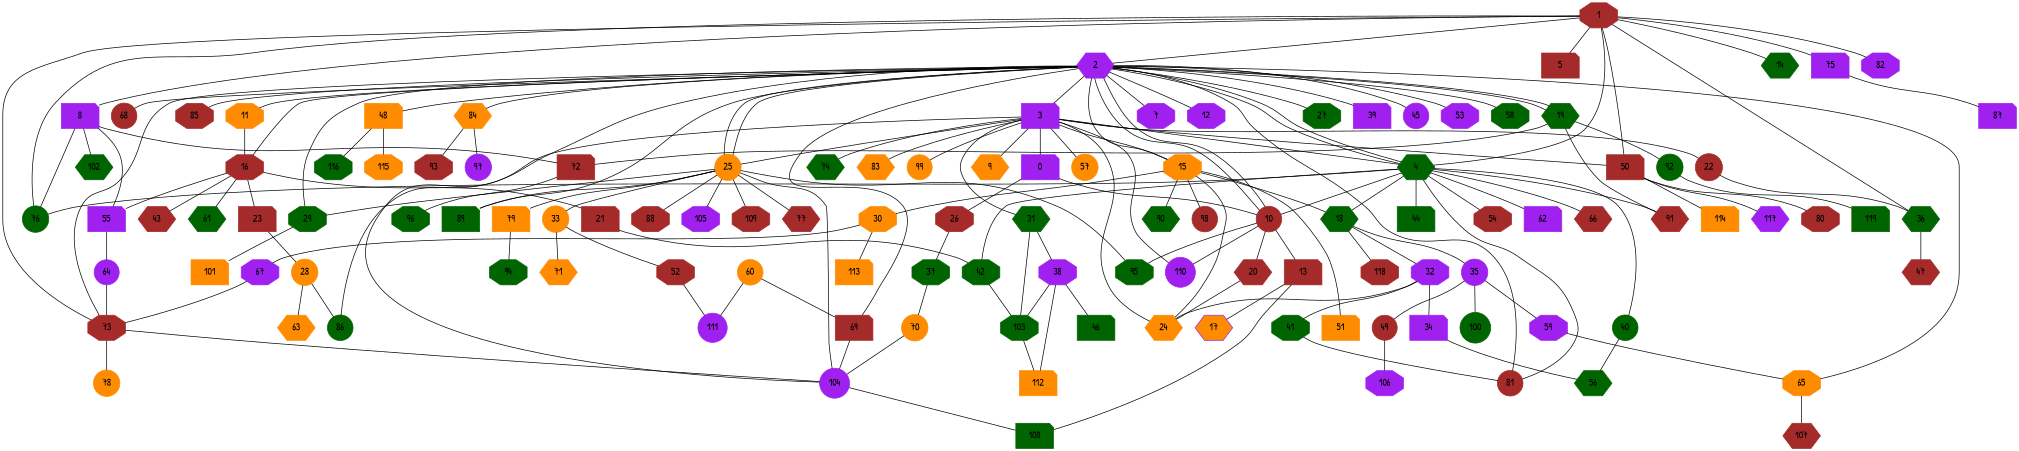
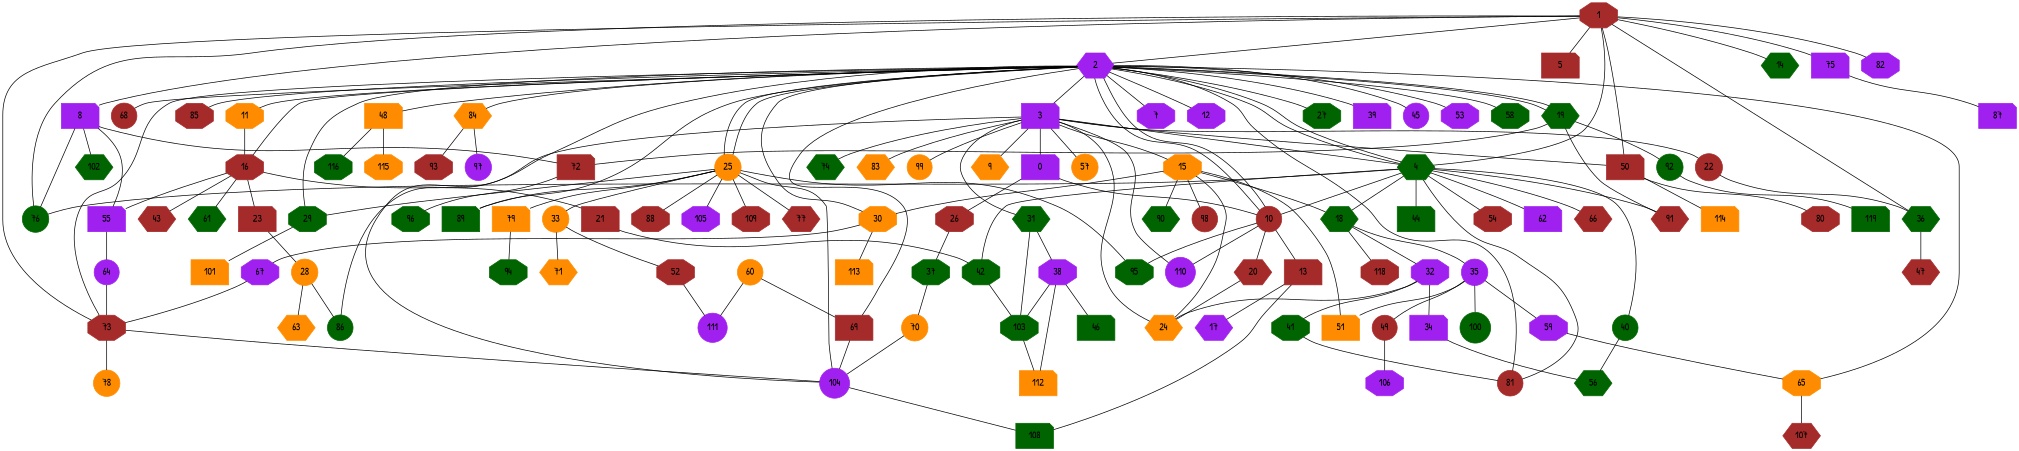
edge "2" -- "15": now "2" -- "30"
edge "3" -- "25": removed
node "117": removed
edge "35" -- "51": added
node "17": fillcolor darkorange -> purple
